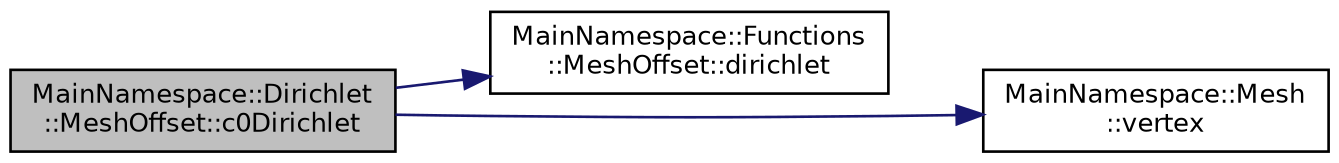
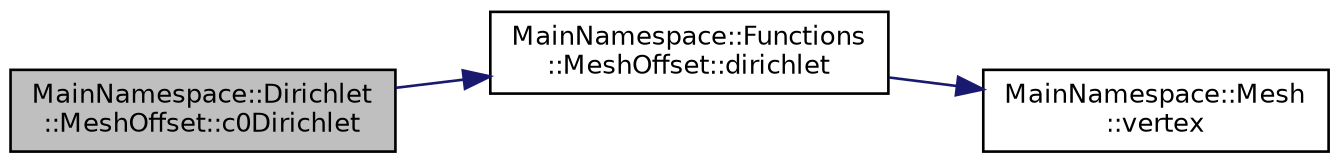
edge "MainNamespace::Dirichlet ::MeshOffset::c0Dirichlet" -> "MainNamespace::Mesh ::vertex": now "MainNamespace::Functions ::MeshOffset::dirichlet" -> "MainNamespace::Mesh ::vertex"
